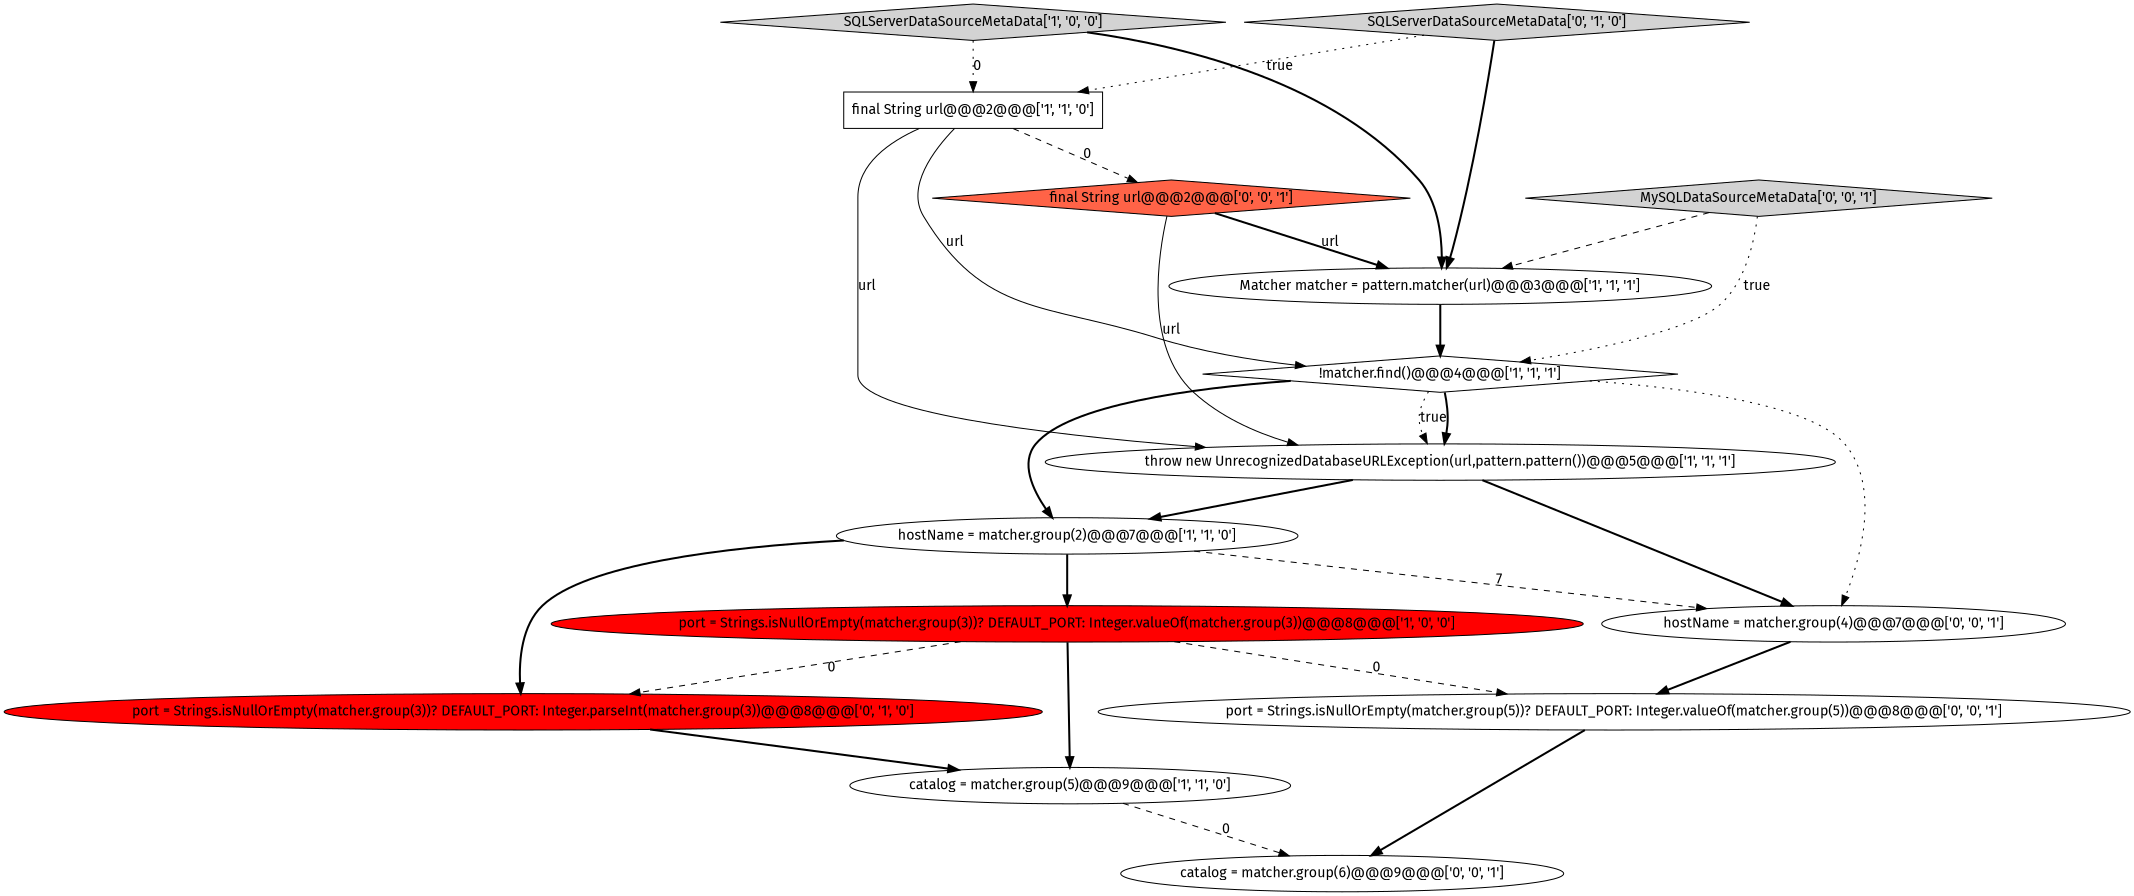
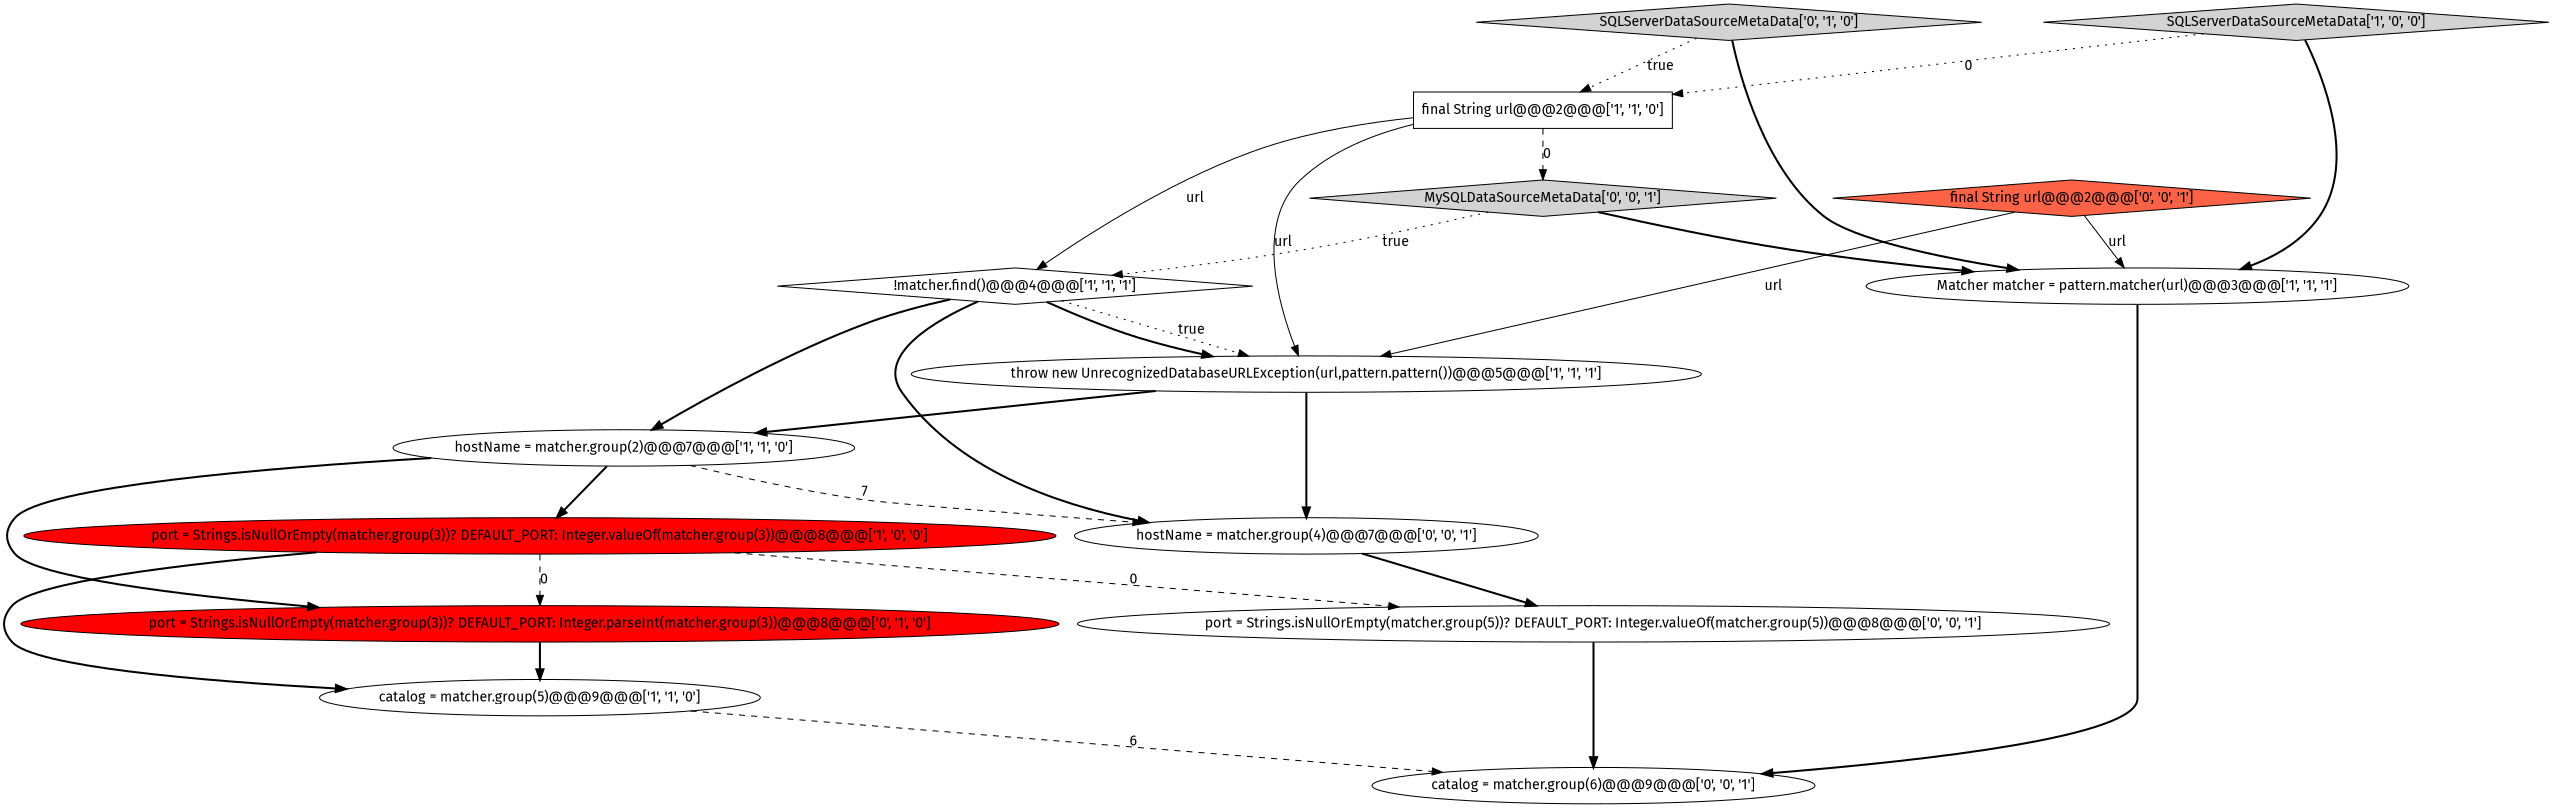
edge "final String url@@@2@@@['1', '1', '0']" -> "final String url@@@2@@@['0', '0', '1']": now "final String url@@@2@@@['1', '1', '0']" -> "MySQLDataSourceMetaData['0', '0', '1']"
edge "final String url@@@2@@@['0', '0', '1']" -> "Matcher matcher = pattern.matcher(url)@@@3@@@['1', '1', '1']": style bold -> solid
edge "MySQLDataSourceMetaData['0', '0', '1']" -> "Matcher matcher = pattern.matcher(url)@@@3@@@['1', '1', '1']": style dashed -> bold
edge "Matcher matcher = pattern.matcher(url)@@@3@@@['1', '1', '1']" -> "!matcher.find()@@@4@@@['1', '1', '1']": now "Matcher matcher = pattern.matcher(url)@@@3@@@['1', '1', '1']" -> "catalog = matcher.group(6)@@@9@@@['0', '0', '1']"
edge "!matcher.find()@@@4@@@['1', '1', '1']" -> "hostName = matcher.group(4)@@@7@@@['0', '0', '1']": style dotted -> bold
edge "catalog = matcher.group(5)@@@9@@@['1', '1', '0']" -> "catalog = matcher.group(6)@@@9@@@['0', '0', '1']": label "0" -> "6"
